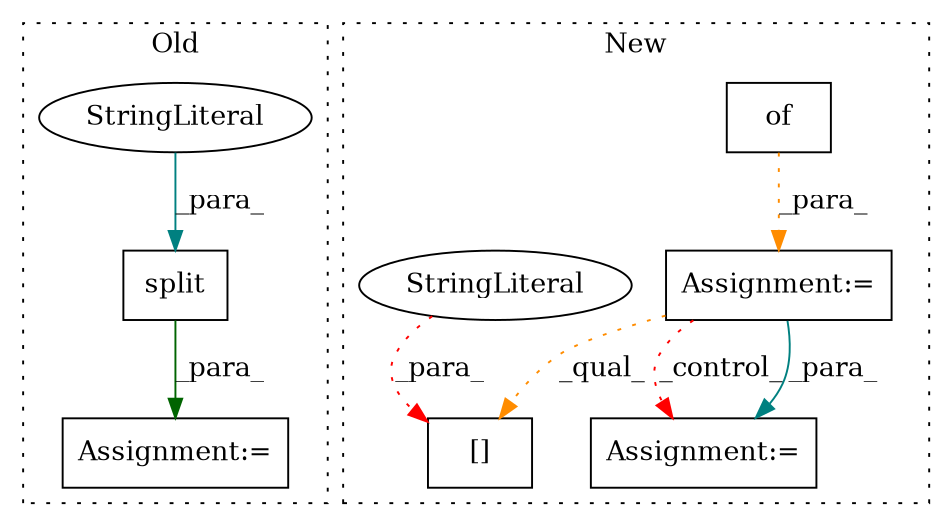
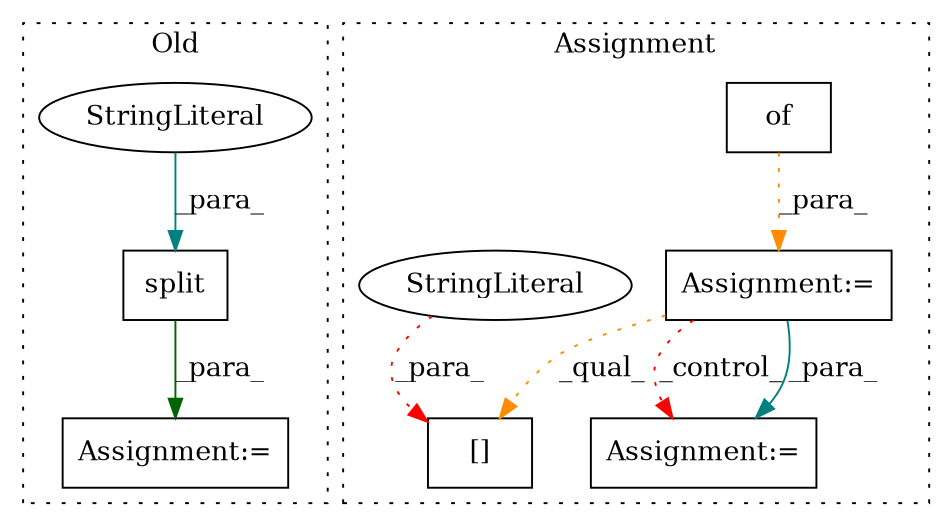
cluster "New": label "New" -> "Assignment"
